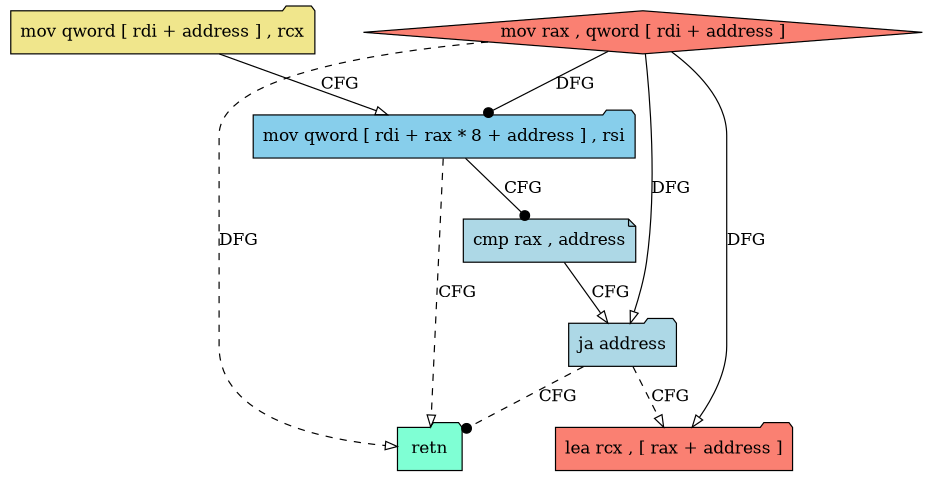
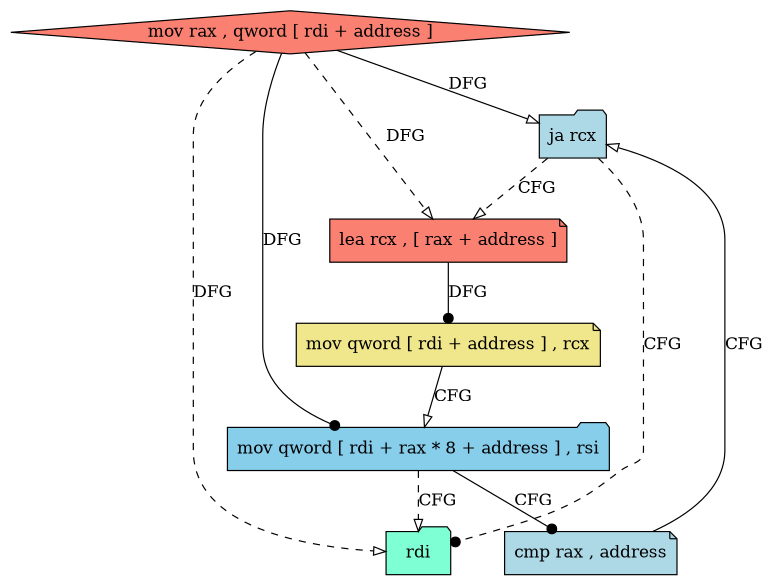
node "mov qword [ rdi + address ] , rcx": shape folder -> note
edge "mov rax , qword [ rdi + address ]" -> "lea rcx , [ rax + address ]": style solid -> dashed
edge "lea rcx , [ rax + address ]" -> "mov qword [ rdi + address ] , rcx": added, label "DFG"
node "ja address": label "ja address" -> "ja rcx"
node "retn": label "retn" -> "rdi"
node "lea rcx , [ rax + address ]": shape folder -> note
